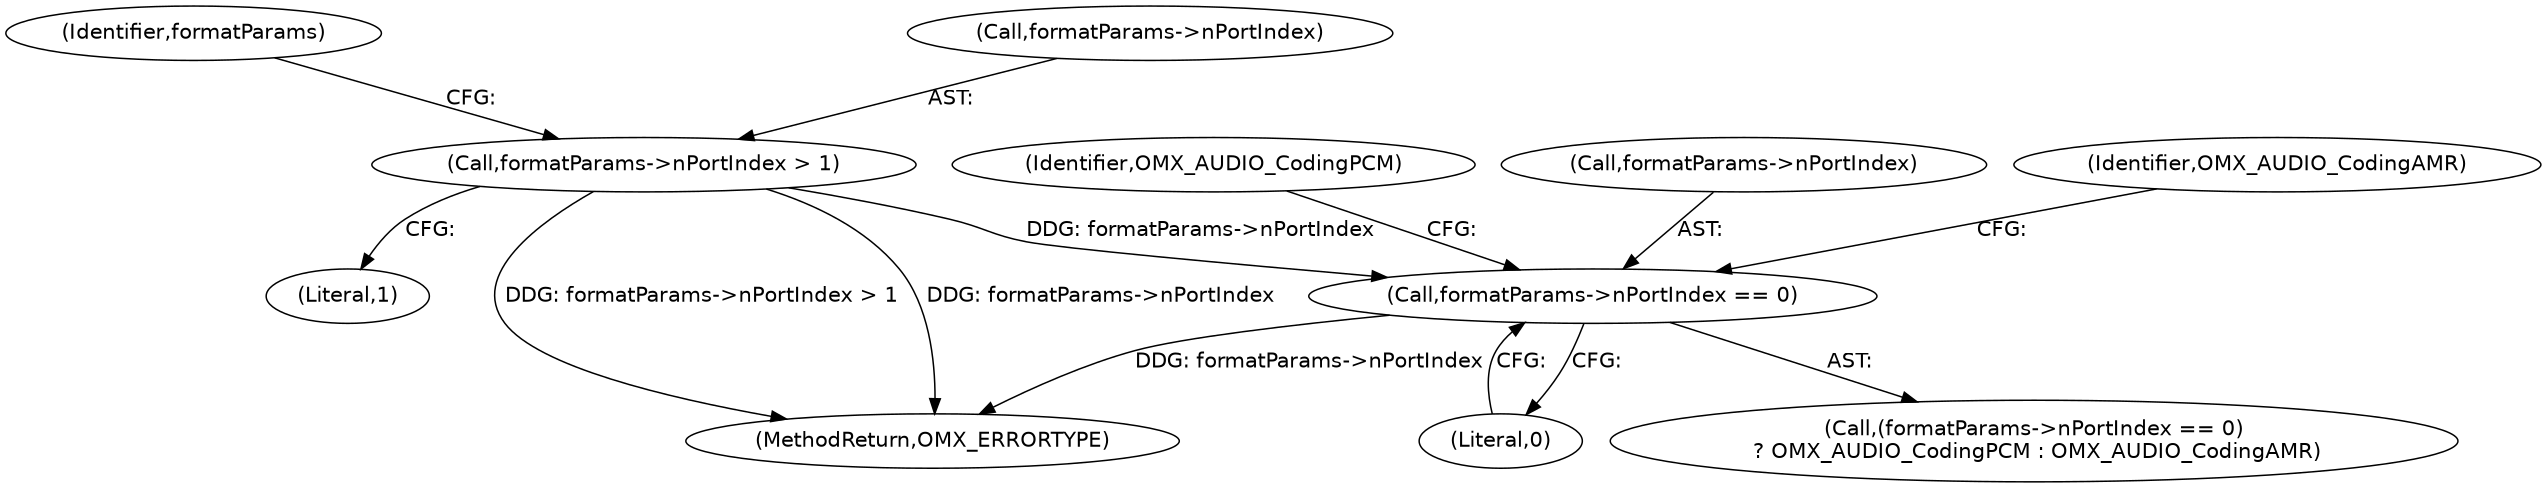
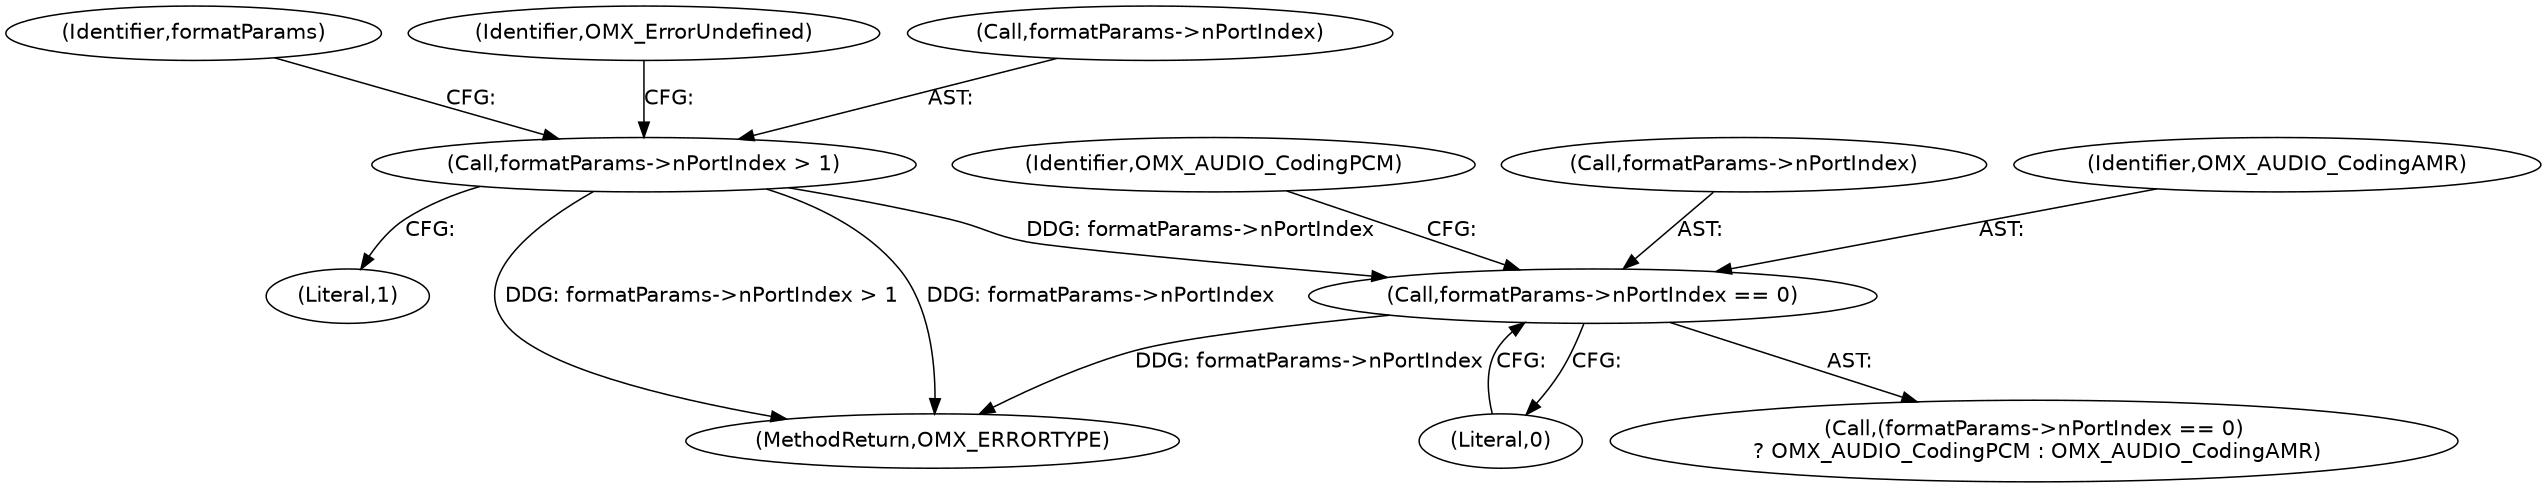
node "(Identifier,OMX_ErrorUndefined)": added
edge "(Identifier,OMX_AUDIO_CodingAMR)" -> "(Call,formatParams->nPortIndex == 0)": label "CFG: " -> "AST: "
